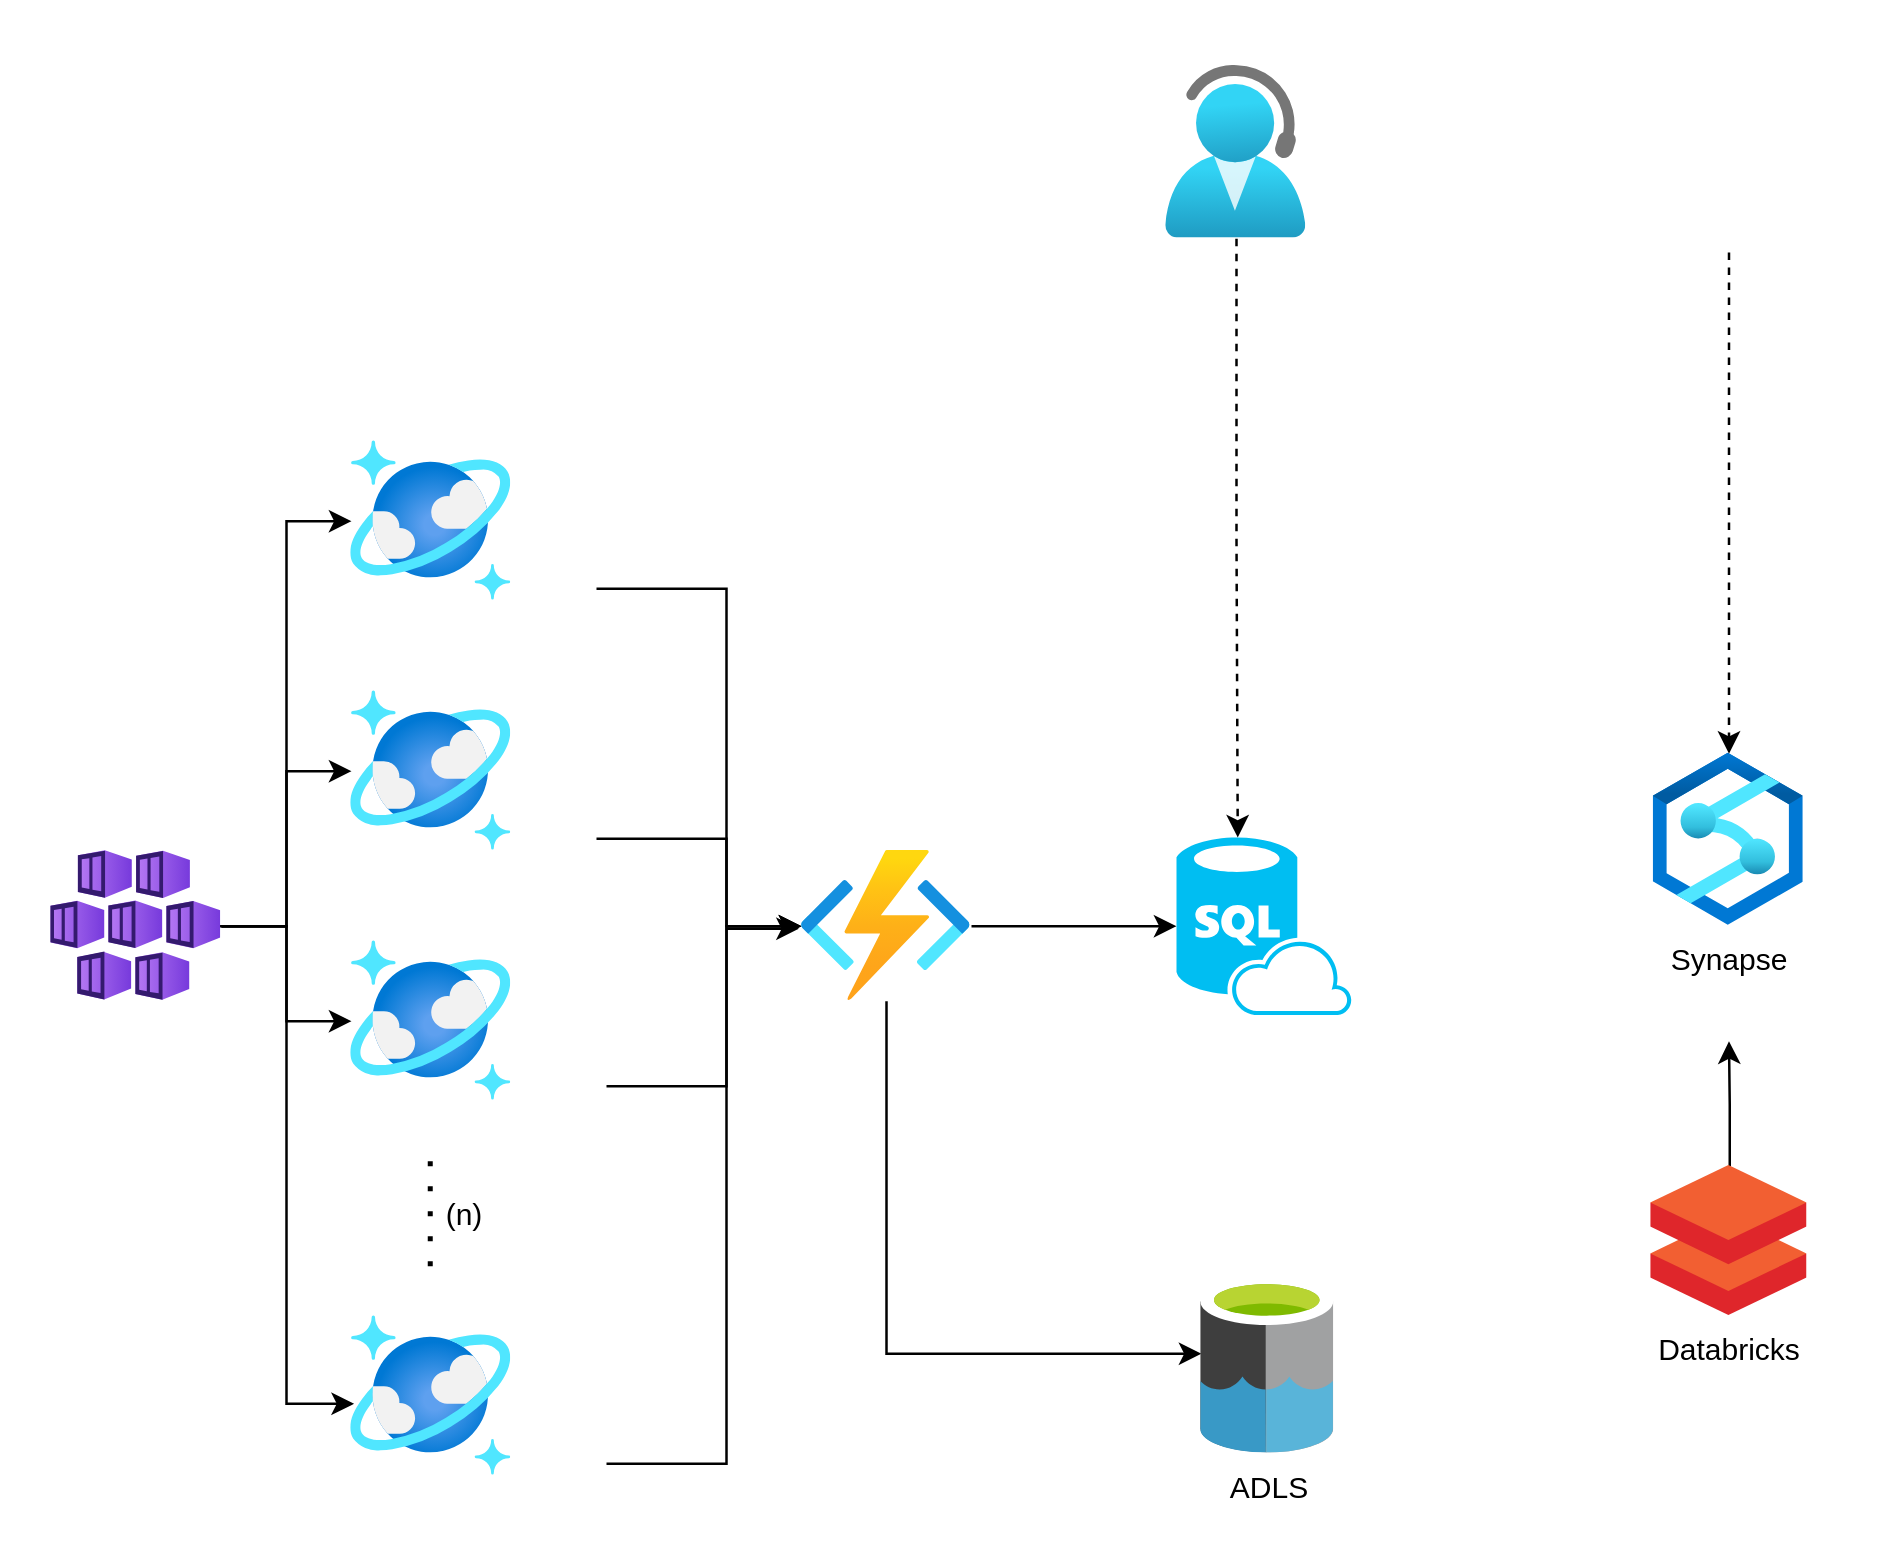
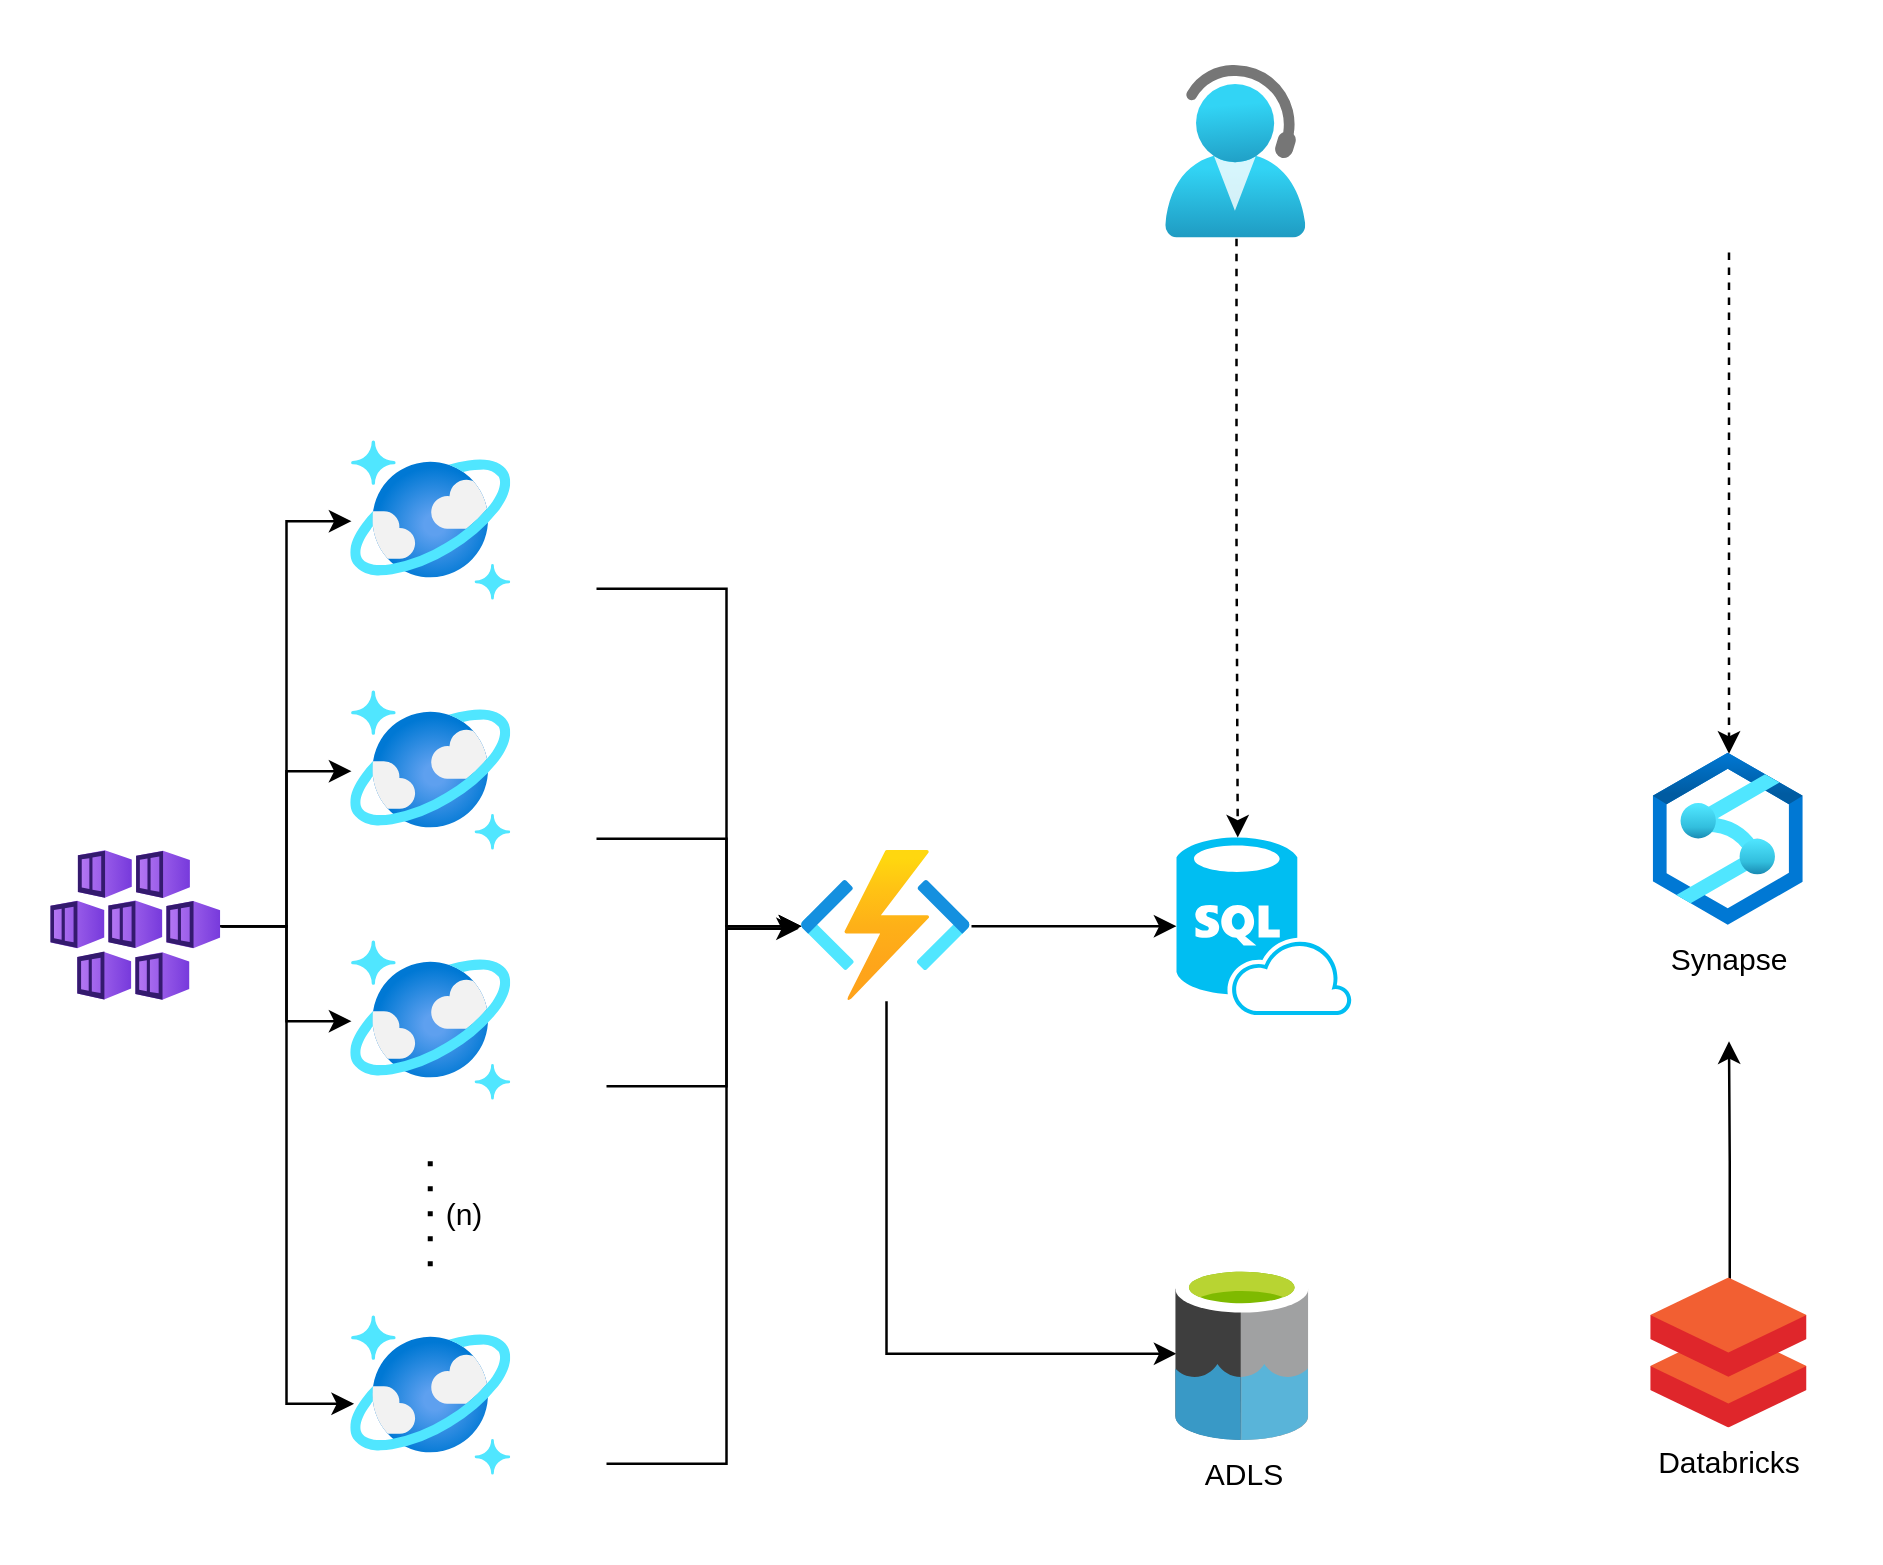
node "Databricks": moved (1729, 1241) -> (1729, 1354)
node "ADLS": moved (1268, 1366) -> (1243, 1354)
